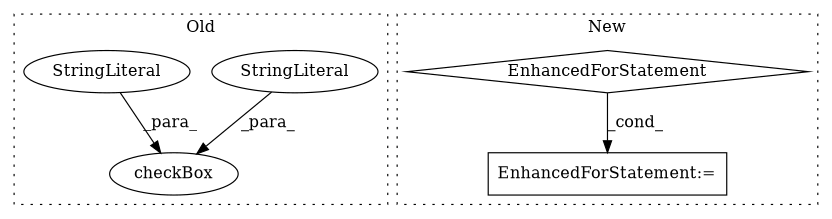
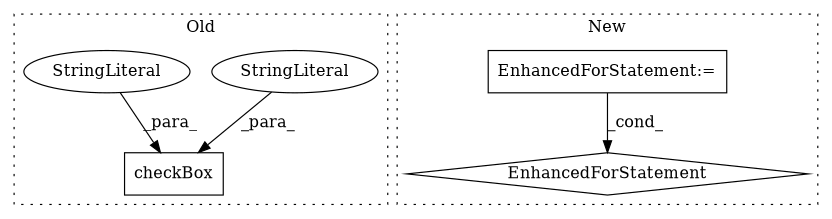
edge "EnhancedForStatement" -> "EnhancedForStatement:=": reversed
node "checkBox": shape ellipse -> box
